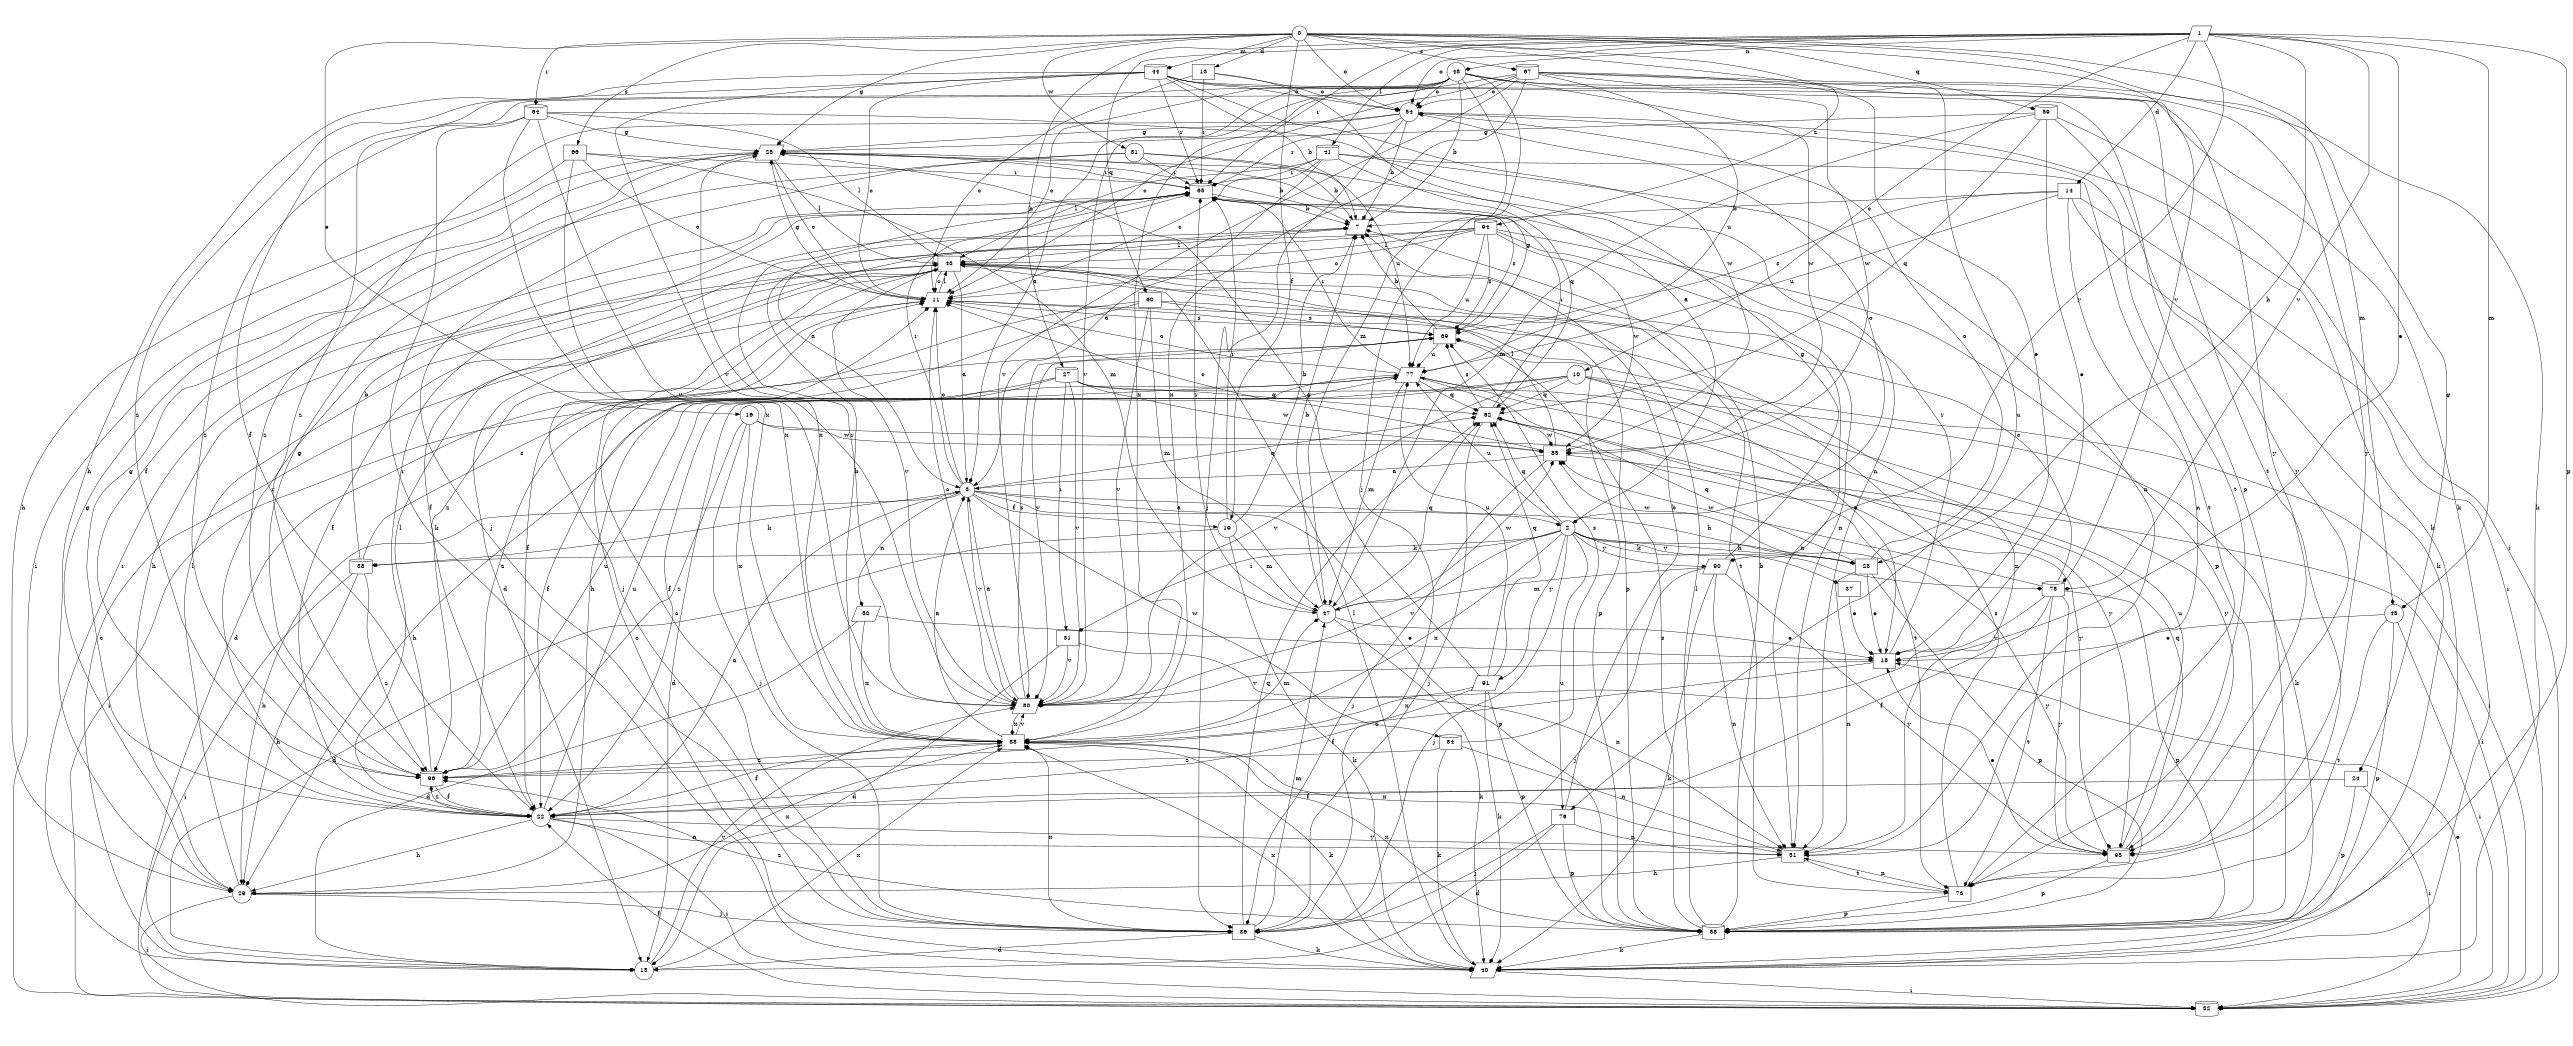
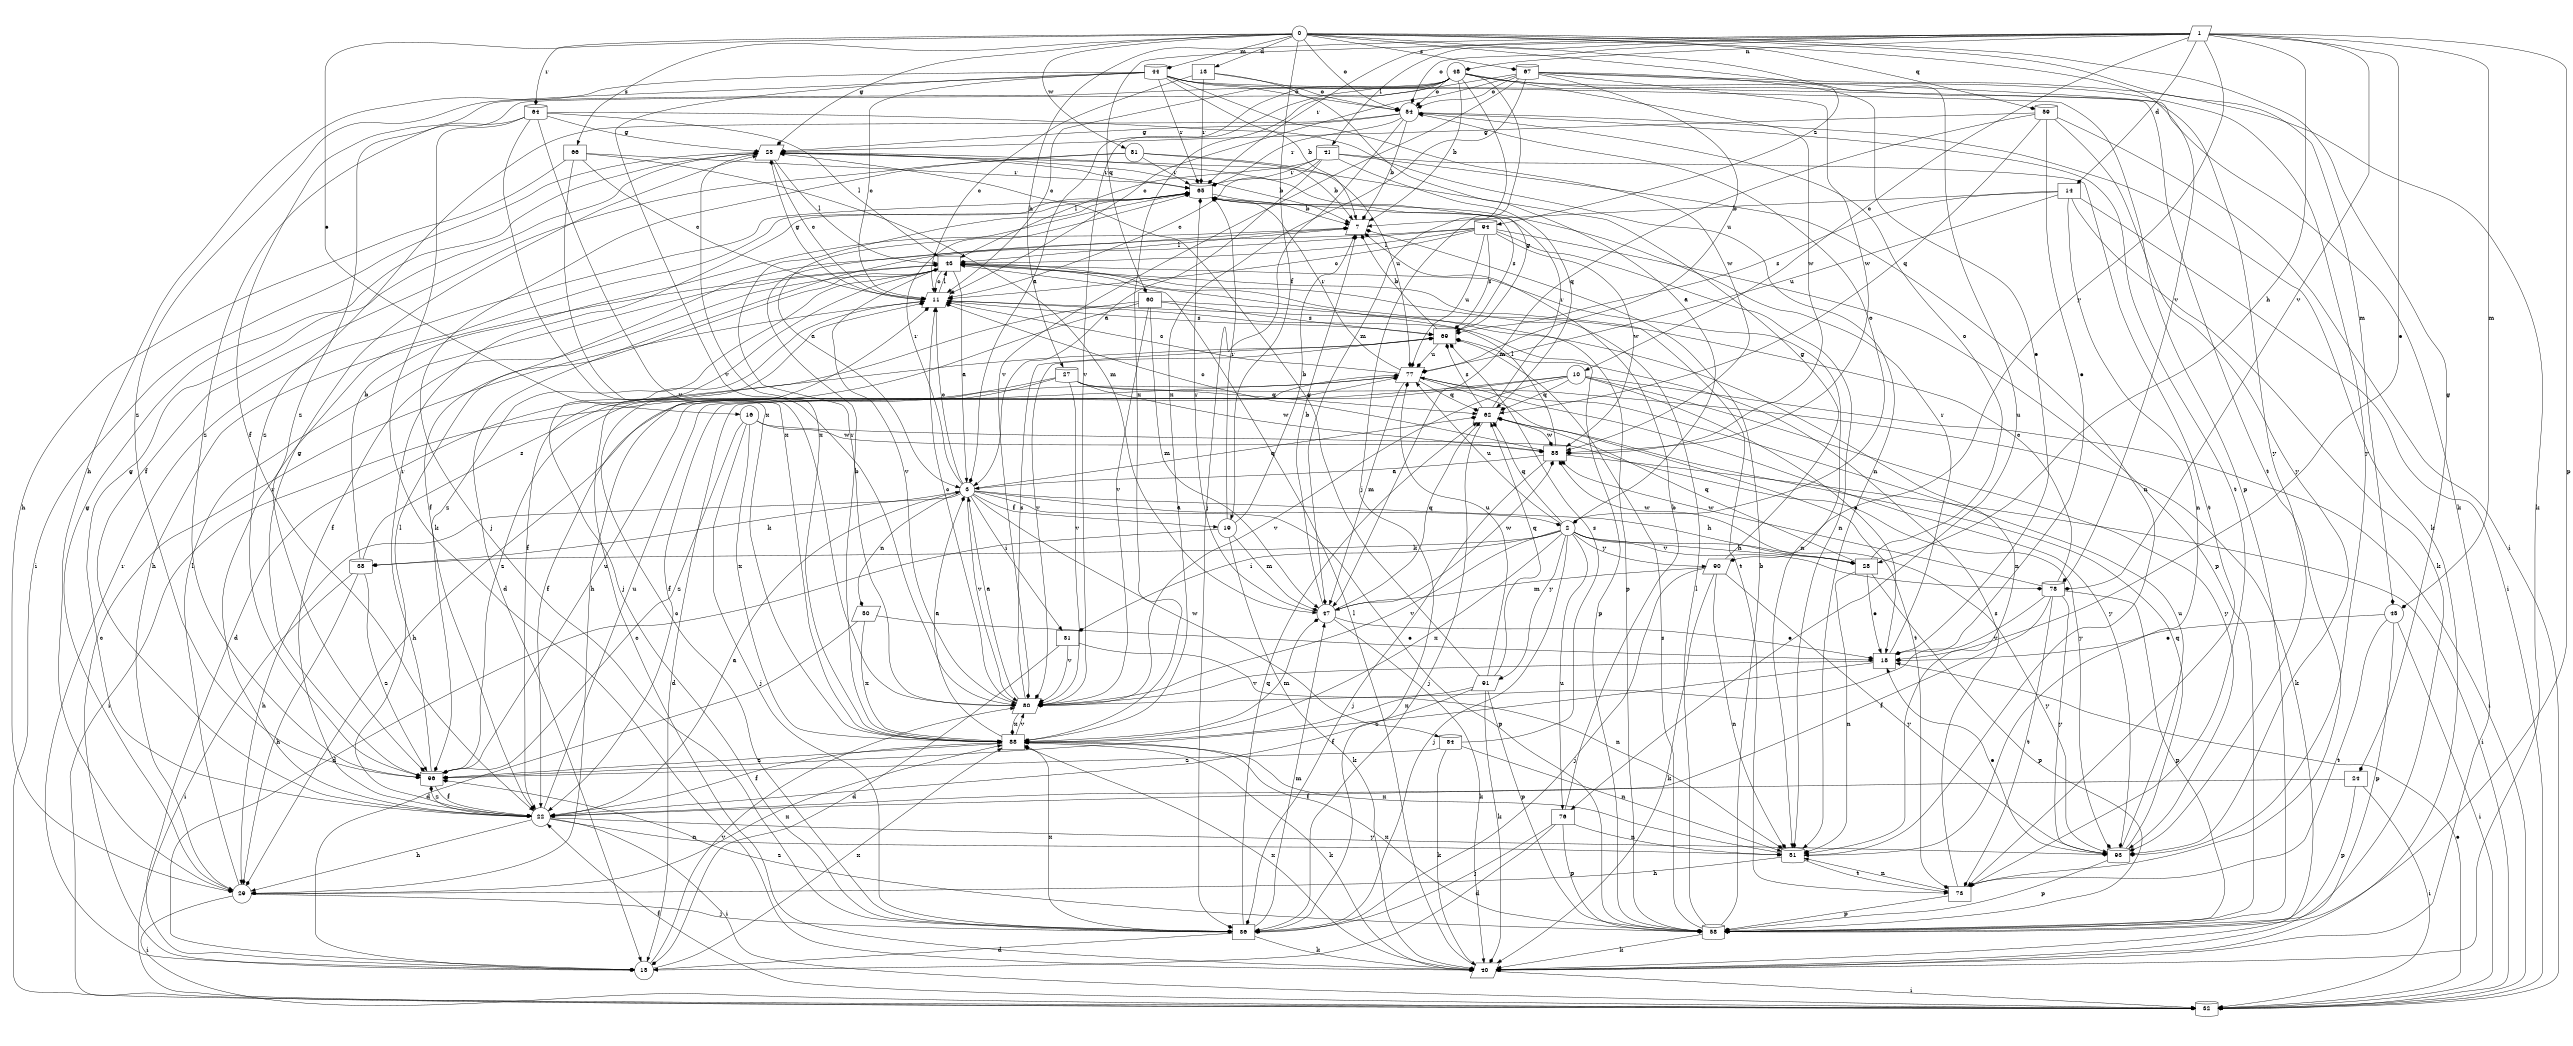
edge "27" -> "31": now "3" -> "31"
node "37": removed
